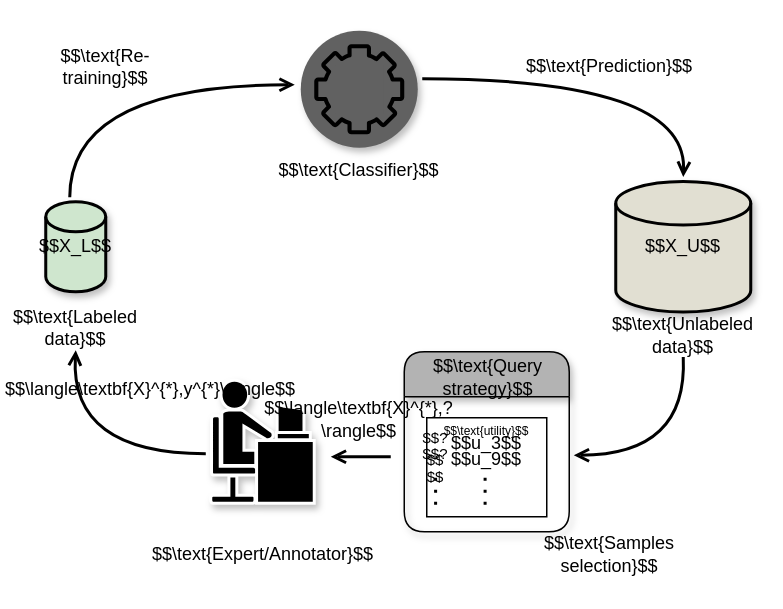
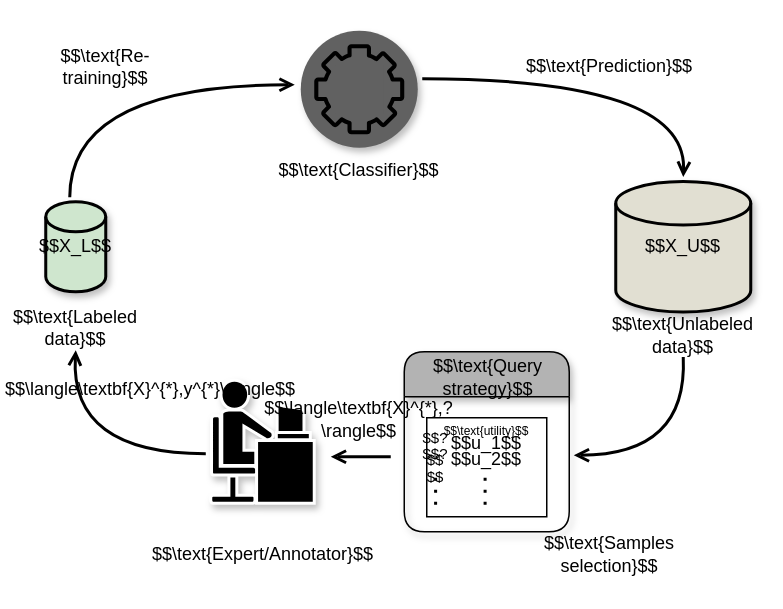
node "$$u_3$$": label "$$u_3$$" -> "$$u_1$$"
node "$$u_9$$": label "$$u_9$$" -> "$$u_2$$"
